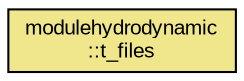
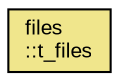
node "modulehydrodynamic ::t_files": label "modulehydrodynamic ::t_files" -> "files ::t_files"
